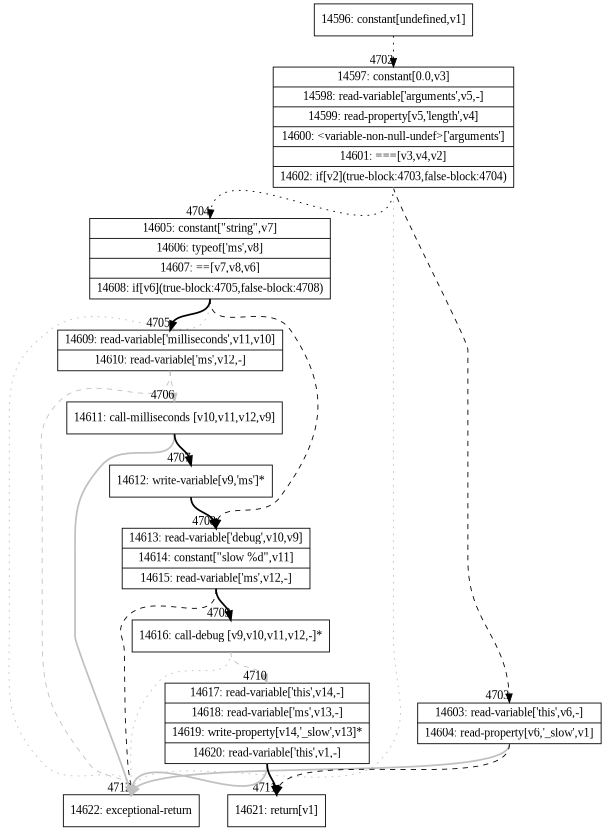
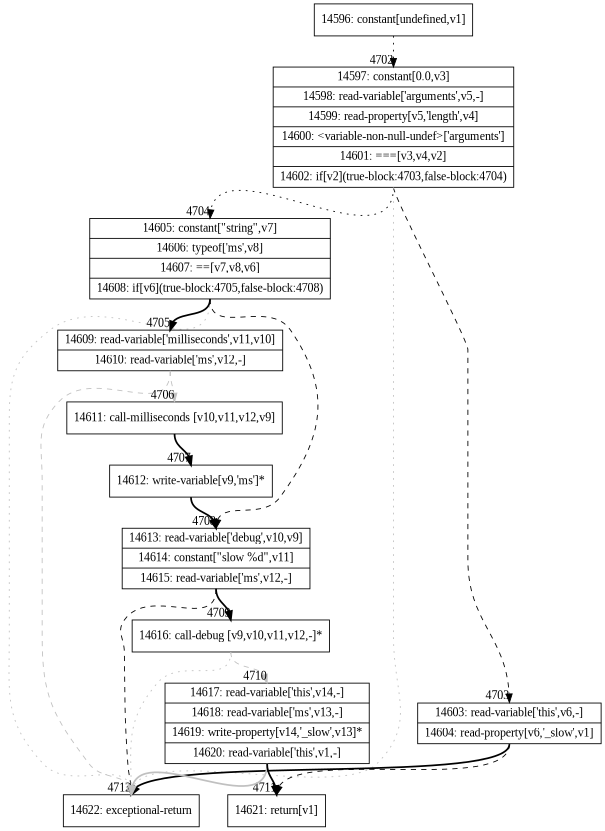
edge "14611: call-milliseconds [v10,v11,v12,v9]" -> "14622: exceptional-return": removed
edge "14603: read-variable['this',v6,-]" -> "14622: exceptional-return": color gray -> black
